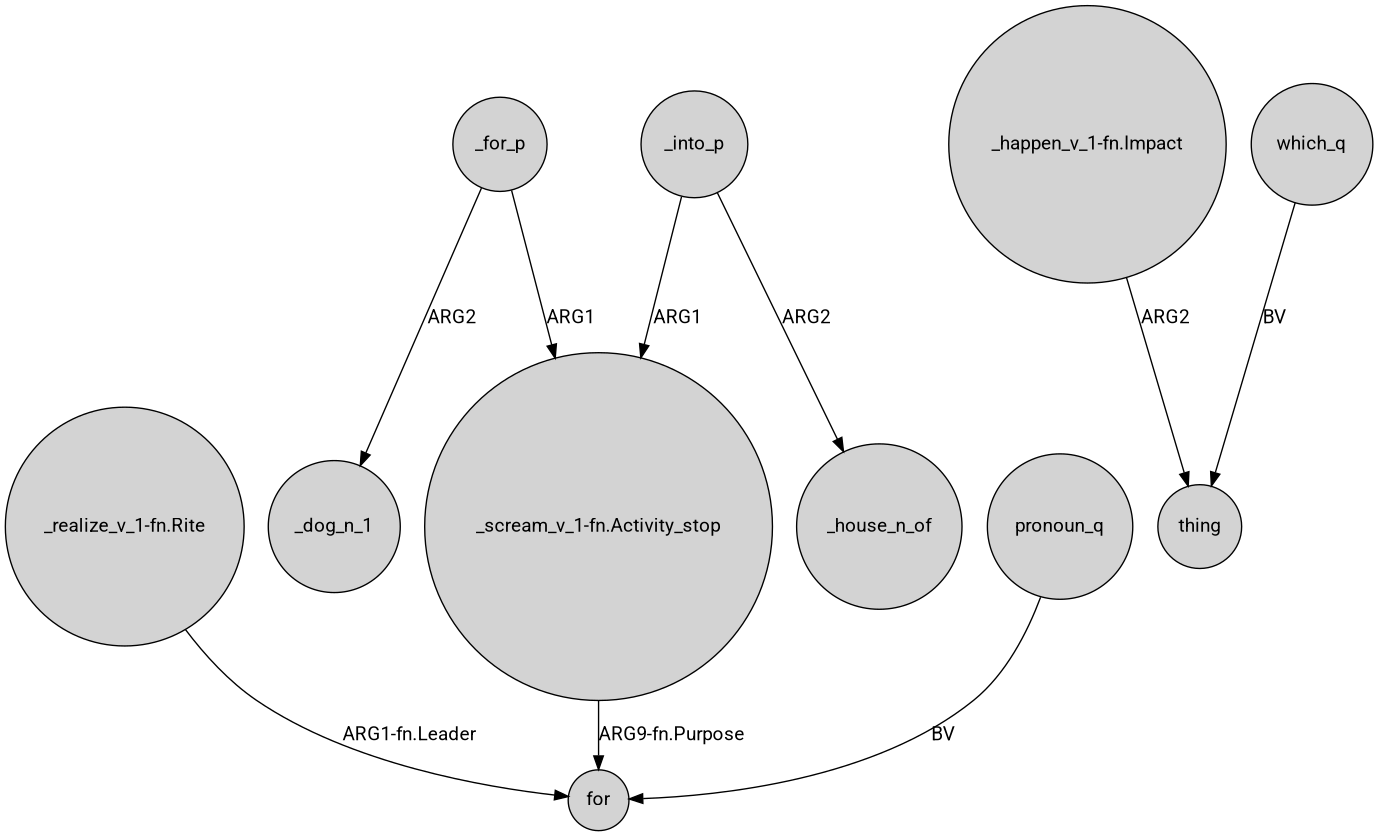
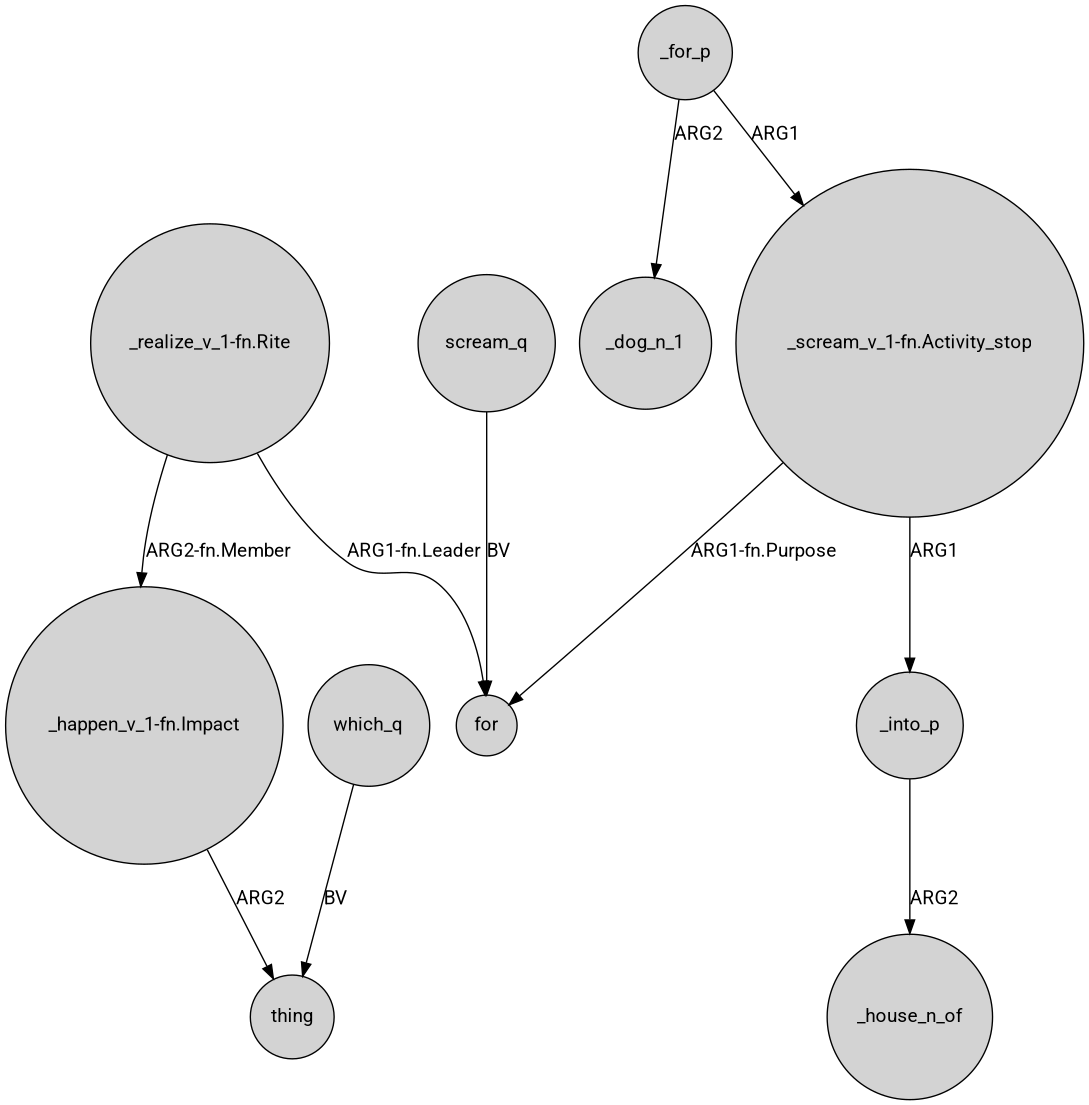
edge "_into_p" -> "_scream_v_1-fn.Activity_stop": reversed
edge "_realize_v_1-fn.Rite" -> "_happen_v_1-fn.Impact": added, label "ARG2-fn.Member"
node "pronoun_q": label "pronoun_q" -> "scream_q"
edge "_scream_v_1-fn.Activity_stop" -> "for": label "ARG9-fn.Purpose" -> "ARG1-fn.Purpose"
